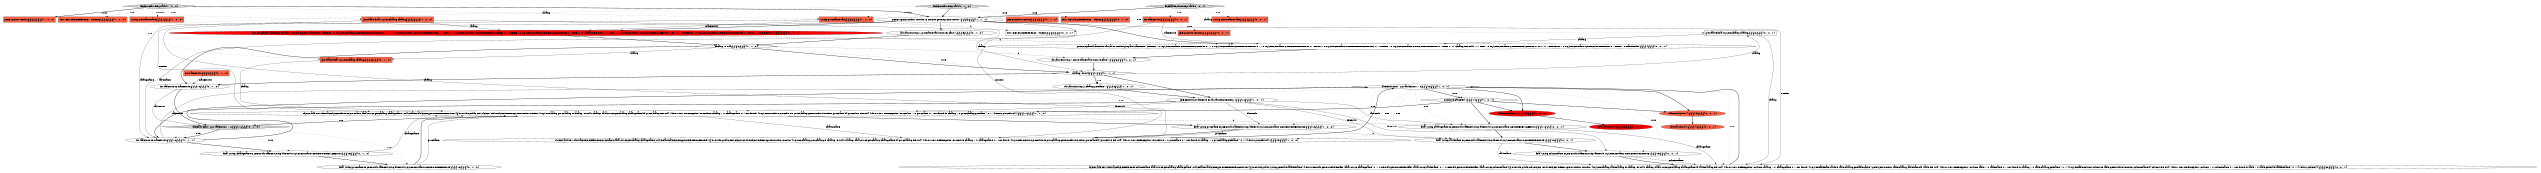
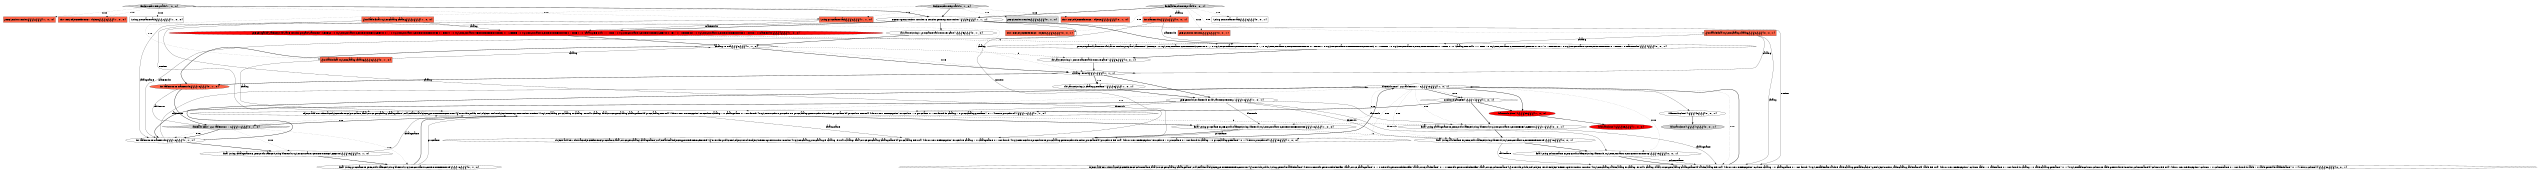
edge "findProceduresByMask['1', '0', '0']" -> "JDBCSession session@@@2@@@['1', '0', '0']": style bold -> dotted
edge "JDBCSession session@@@2@@@['0', '1', '0']" -> "findProceduresByMask['0', '1', '0']": reversed
edge "findProceduresByMask['1', '0', '0']" -> "String procNameMask@@@2@@@['1', '0', '0']": label "monitor" -> "true"
edge "findProceduresByMask['1', '0', '0']" -> "String procNameMask@@@2@@@['1', '1', '0']": label "catalog" -> "true"
edge "findProceduresByMask['0', '1', '0']" -> "String procNameMask@@@2@@@['1', '1', '0']": label "monitor" -> "true"
edge "findTableColumnsByMask['0', '0', '1']" -> "int maxResults@@@2@@@['0', '0', '1']": label "true" -> "catalog"
edge "findProceduresByMask['1', '0', '0']" -> "@Nullable final MySQLCatalog catalog@@@2@@@['1', '0', '0']": removed, label "true"
node "String procNameMask@@@2@@@['1', '0', '0']": fillcolor tomato -> white
node "JDBCSession session@@@2@@@['0', '1', '0']": fillcolor tomato -> lightgray
edge "findTableColumnsByMask['0', '0', '1']" -> "@Nullable final MySQLCatalog catalog@@@2@@@['0', '0', '1']": label "catalog" -> "true"
node "String constrNameMask@@@2@@@['0', '0', '1']": fillcolor tomato -> white
edge "String procNameMask@@@2@@@['1', '1', '0']" -> "List<DBSObjectReference> objects@@@2@@@['0', '0', '1']": removed, label "0"
edge "@Nullable final MySQLCatalog catalog@@@2@@@['1', '0', '0']" -> "catalog != null@@@7@@@['1', '1', '1']": style solid -> dotted
edge "int maxResults@@@2@@@['0', '0', '1']" -> "JDBCSession session@@@2@@@['0', '0', '1']": now "findTableColumnsByMask['0', '0', '1']" -> "JDBCSession session@@@2@@@['0', '0', '1']"
node "List<DBSObjectReference> objects@@@2@@@['0', '0', '1']": fillcolor white -> tomato
node "@Nullable final MySQLCatalog catalog@@@2@@@['0', '0', '1']": fillcolor white -> tomato
edge "catalog != null@@@6@@@['1', '1', '0']" -> "@Nullable final MySQLCatalog catalog@@@2@@@['0', '1', '0']": reversed
edge "catalog != null@@@7@@@['1', '1', '1']" -> "@Nullable final MySQLCatalog catalog@@@2@@@['0', '0', '1']": reversed
node "int maxResults@@@2@@@['0', '1', '0']": removed
edge "int maxResults@@@2@@@['0', '0', '1']" -> "int tableNum = maxResults@@@12@@@['1', '1', '1']": label "tableName" -> "maxResults"
node "int tableNum = maxResults@@@10@@@['0', '1', '0']": fillcolor white -> tomato
edge "dbResult.next() && tableNum-- > 0@@@13@@@['1', '0', '1']" -> "{dbResult.close()}@@@43@@@['0', '0', '1']": style bold -> solid
edge "monitor.isCanceled()@@@14@@@['1', '0', '1']" -> "{dbResult.close()}@@@43@@@['0', '0', '1']": removed
node "{dbResult.close()}@@@43@@@['0', '0', '1']": fillcolor tomato -> white
node "{dbStat.close()}@@@47@@@['0', '0', '1']": fillcolor tomato -> lightgray
